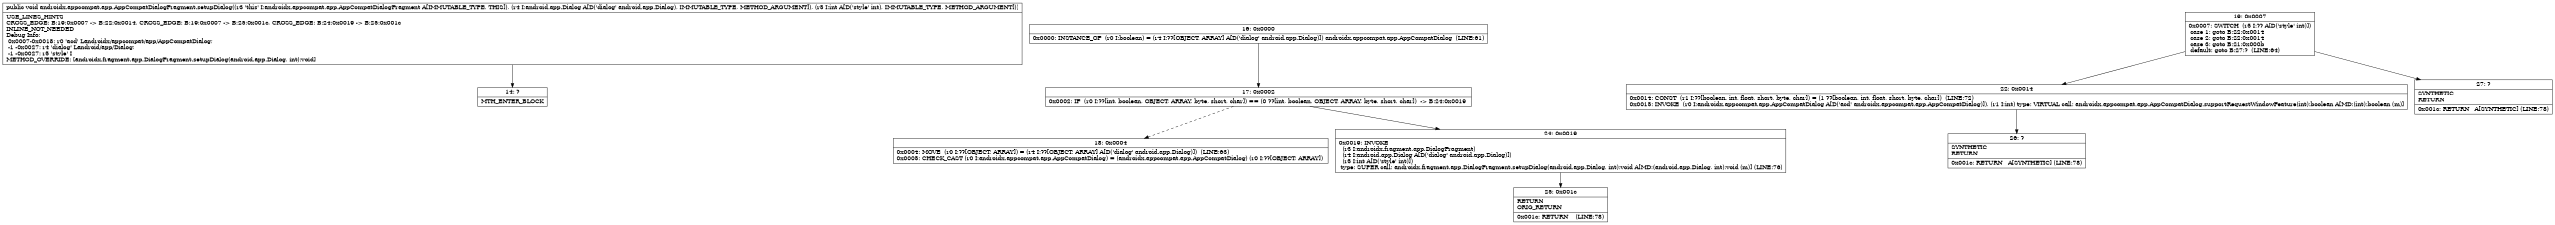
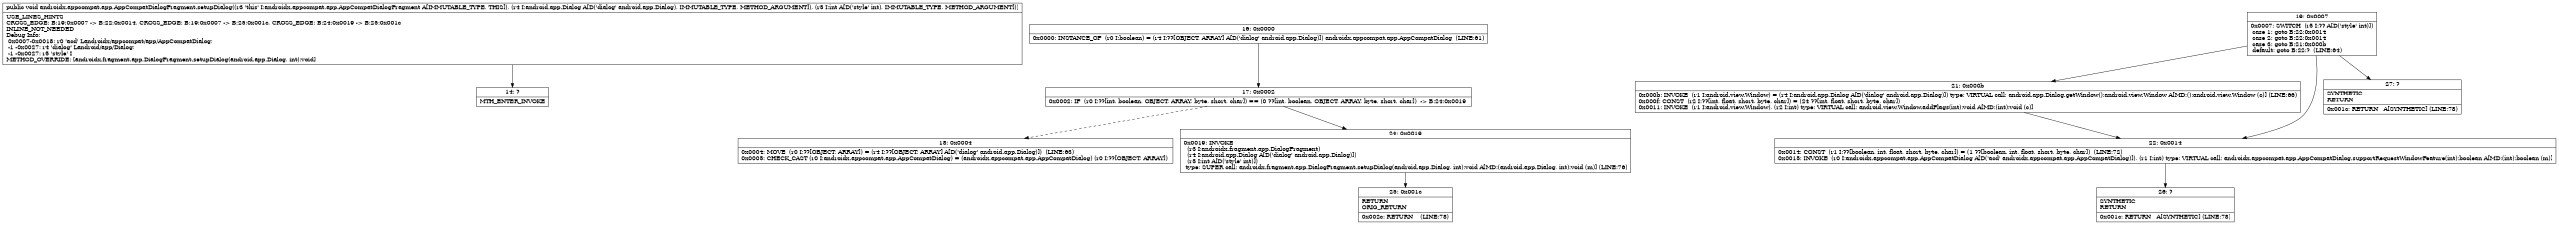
node "19: 0x0007": text "default: goto B:27:?  (LINE:64)" -> "default: goto B:22:?  (LINE:64)"
node "21: 0x000b": added
node "14: ?": text "MTH_ENTER_BLOCK" -> "MTH_ENTER_INVOKE"
node "25: 0x001c": text "0x001c: RETURN    (LINE:78)" -> "0x002c: RETURN    (LINE:78)"
